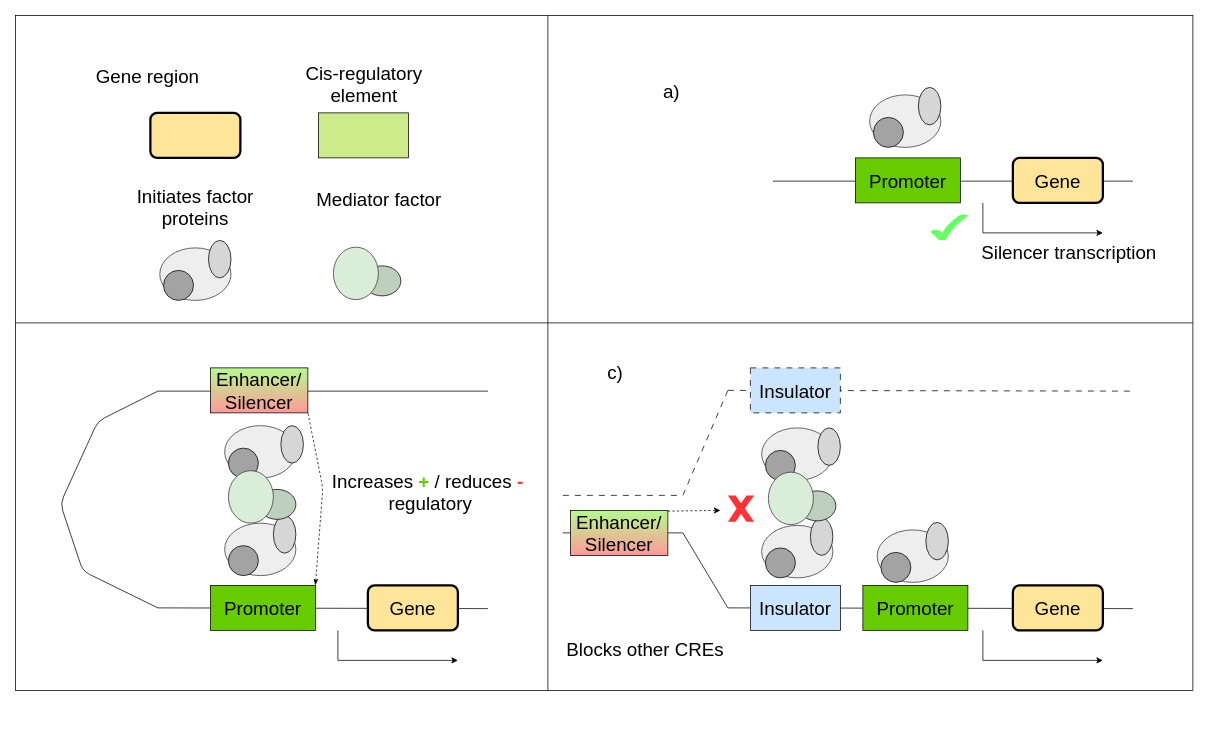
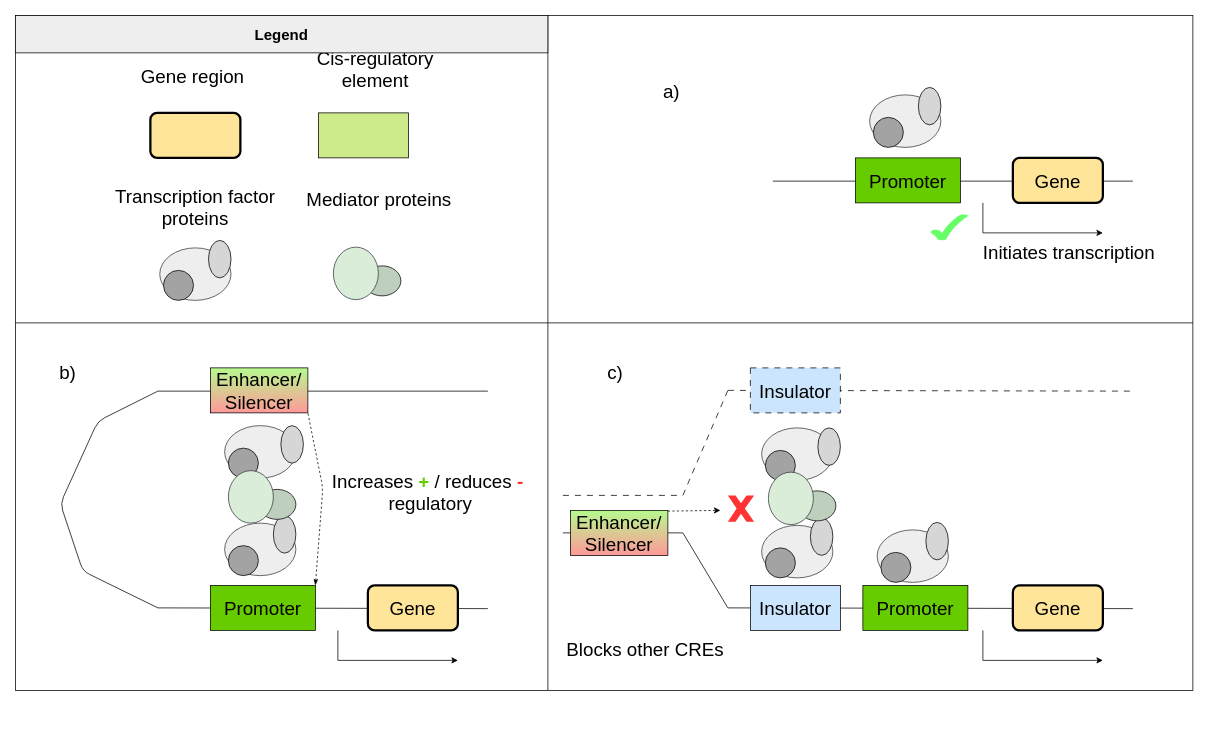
node "Legend": added
node "Gene region": moved (150, 76) -> (195, 76)
node "Cis-regulatory element": moved (364, 84) -> (375, 69)
node "Mediator factor": label "Mediator factor" -> "Mediator proteins"
node "Initiates factor proteins": label "Initiates factor proteins" -> "Transcription factor proteins"
node "Silencer transcription": label "Silencer transcription" -> "Initiates transcription"
node "b)": added
